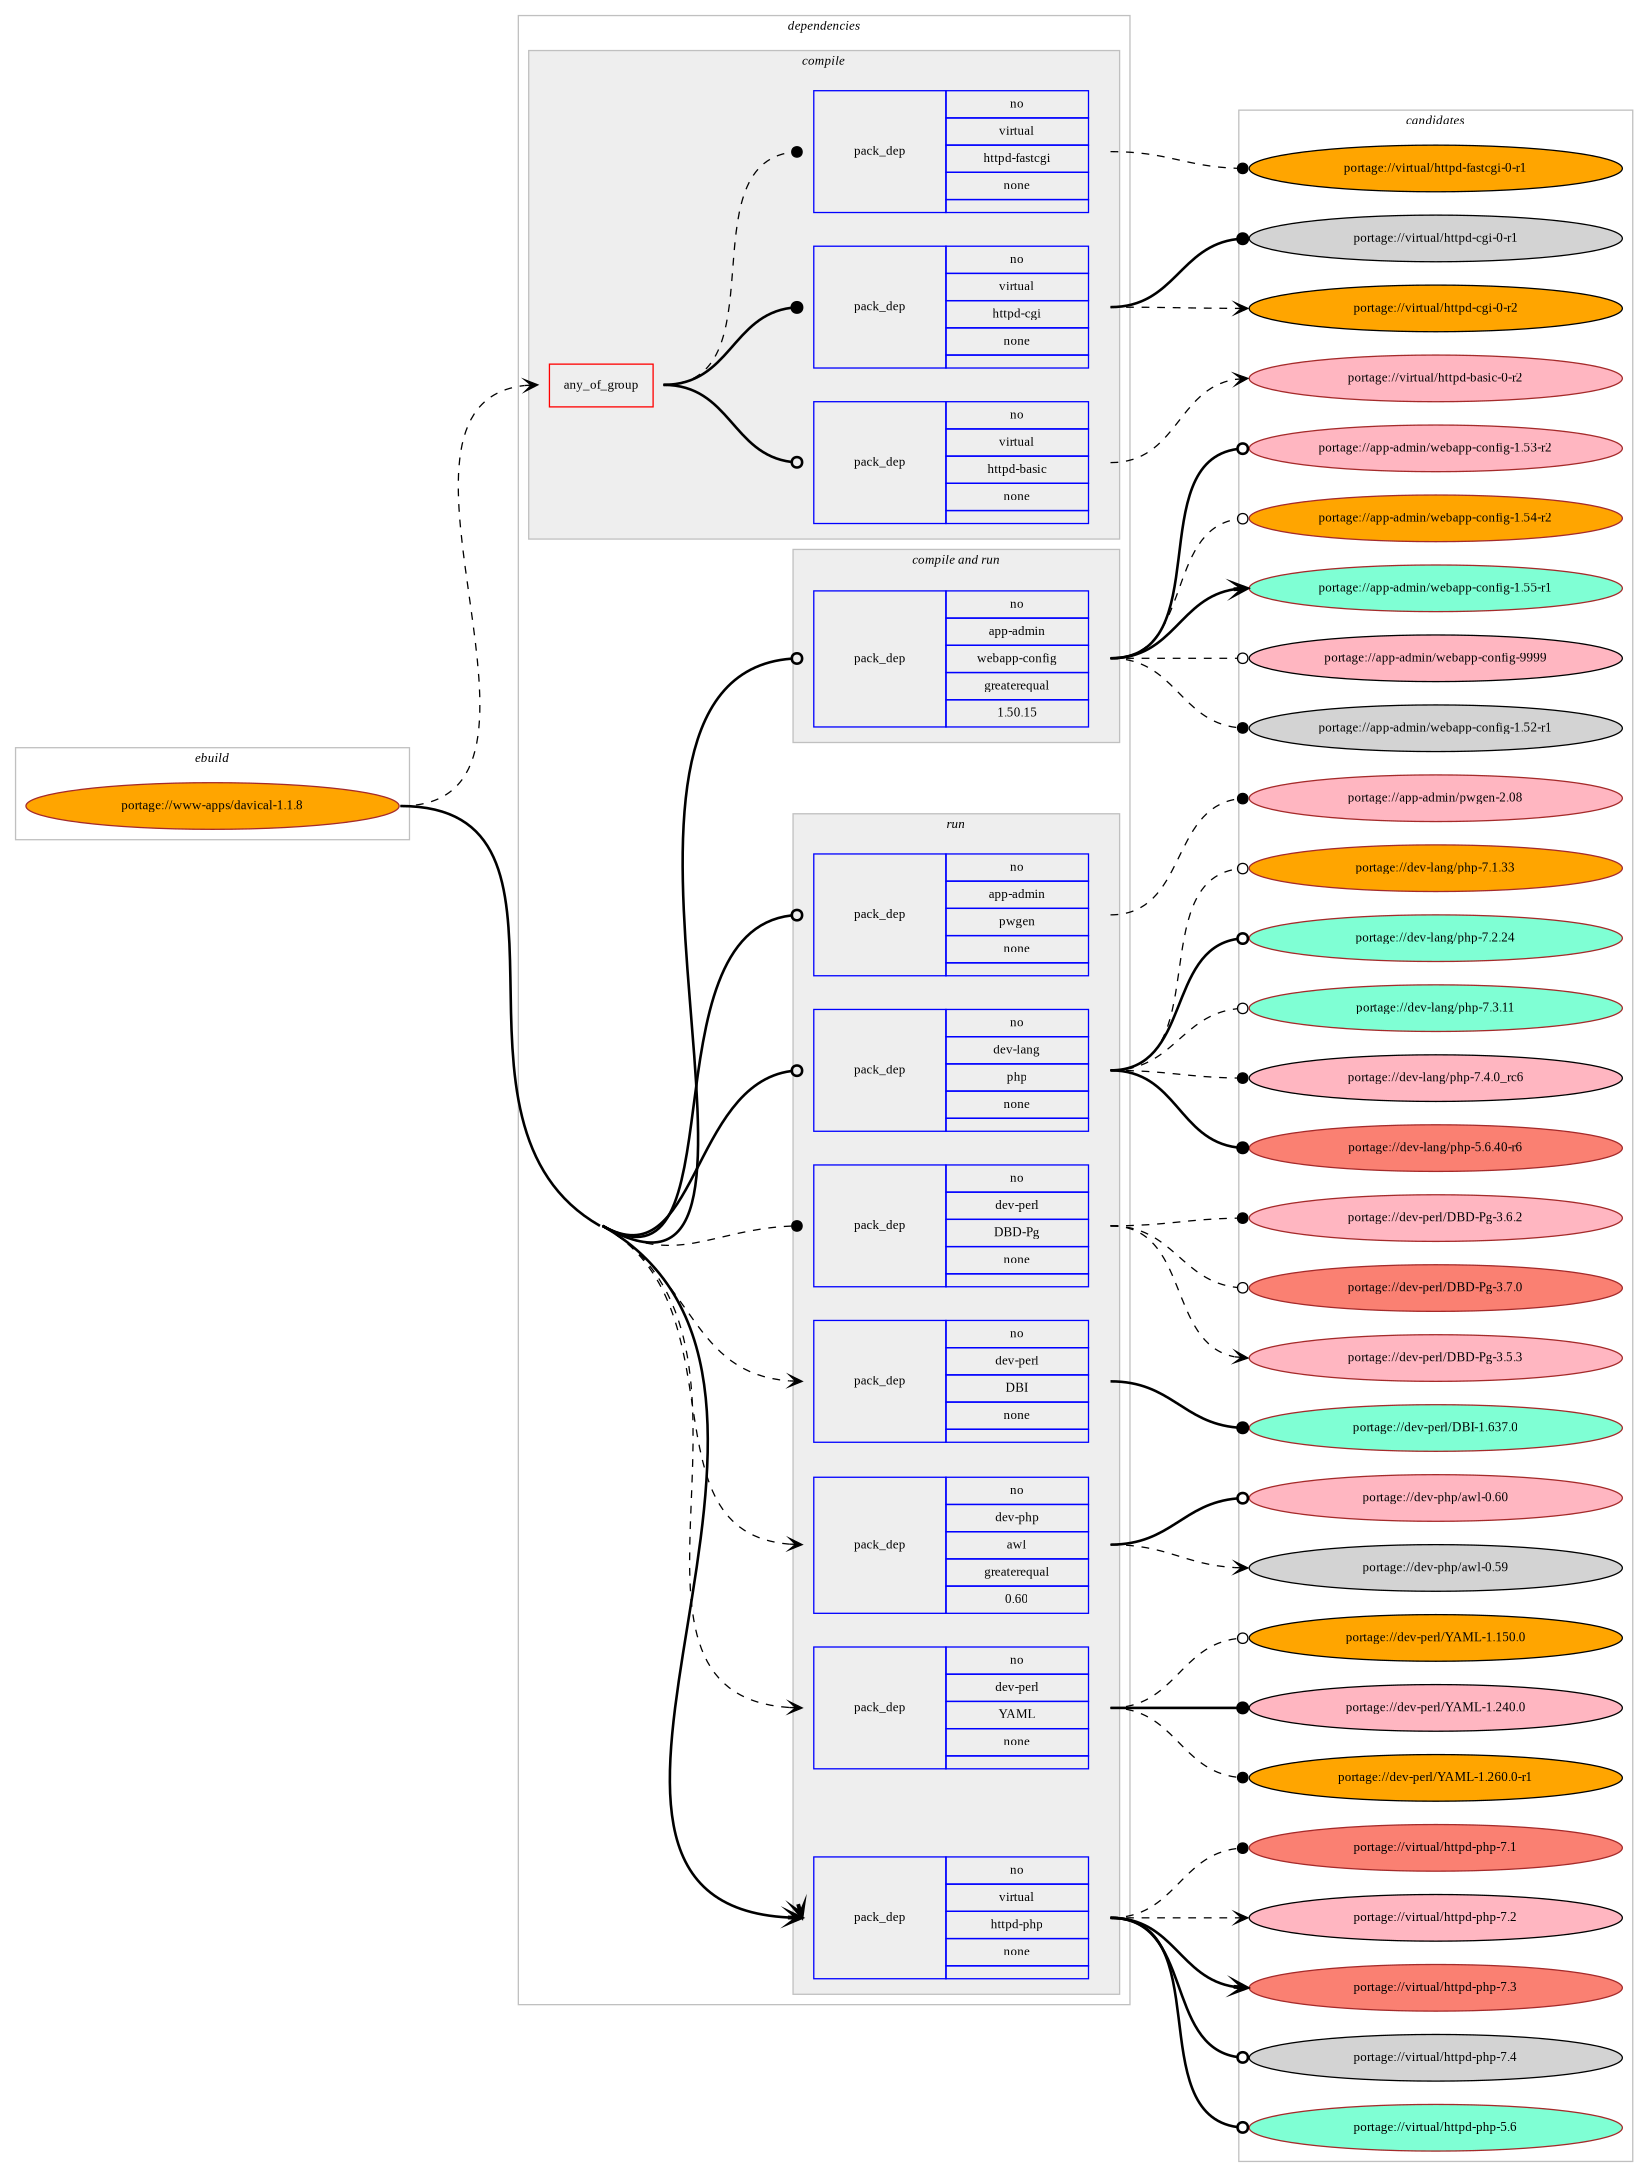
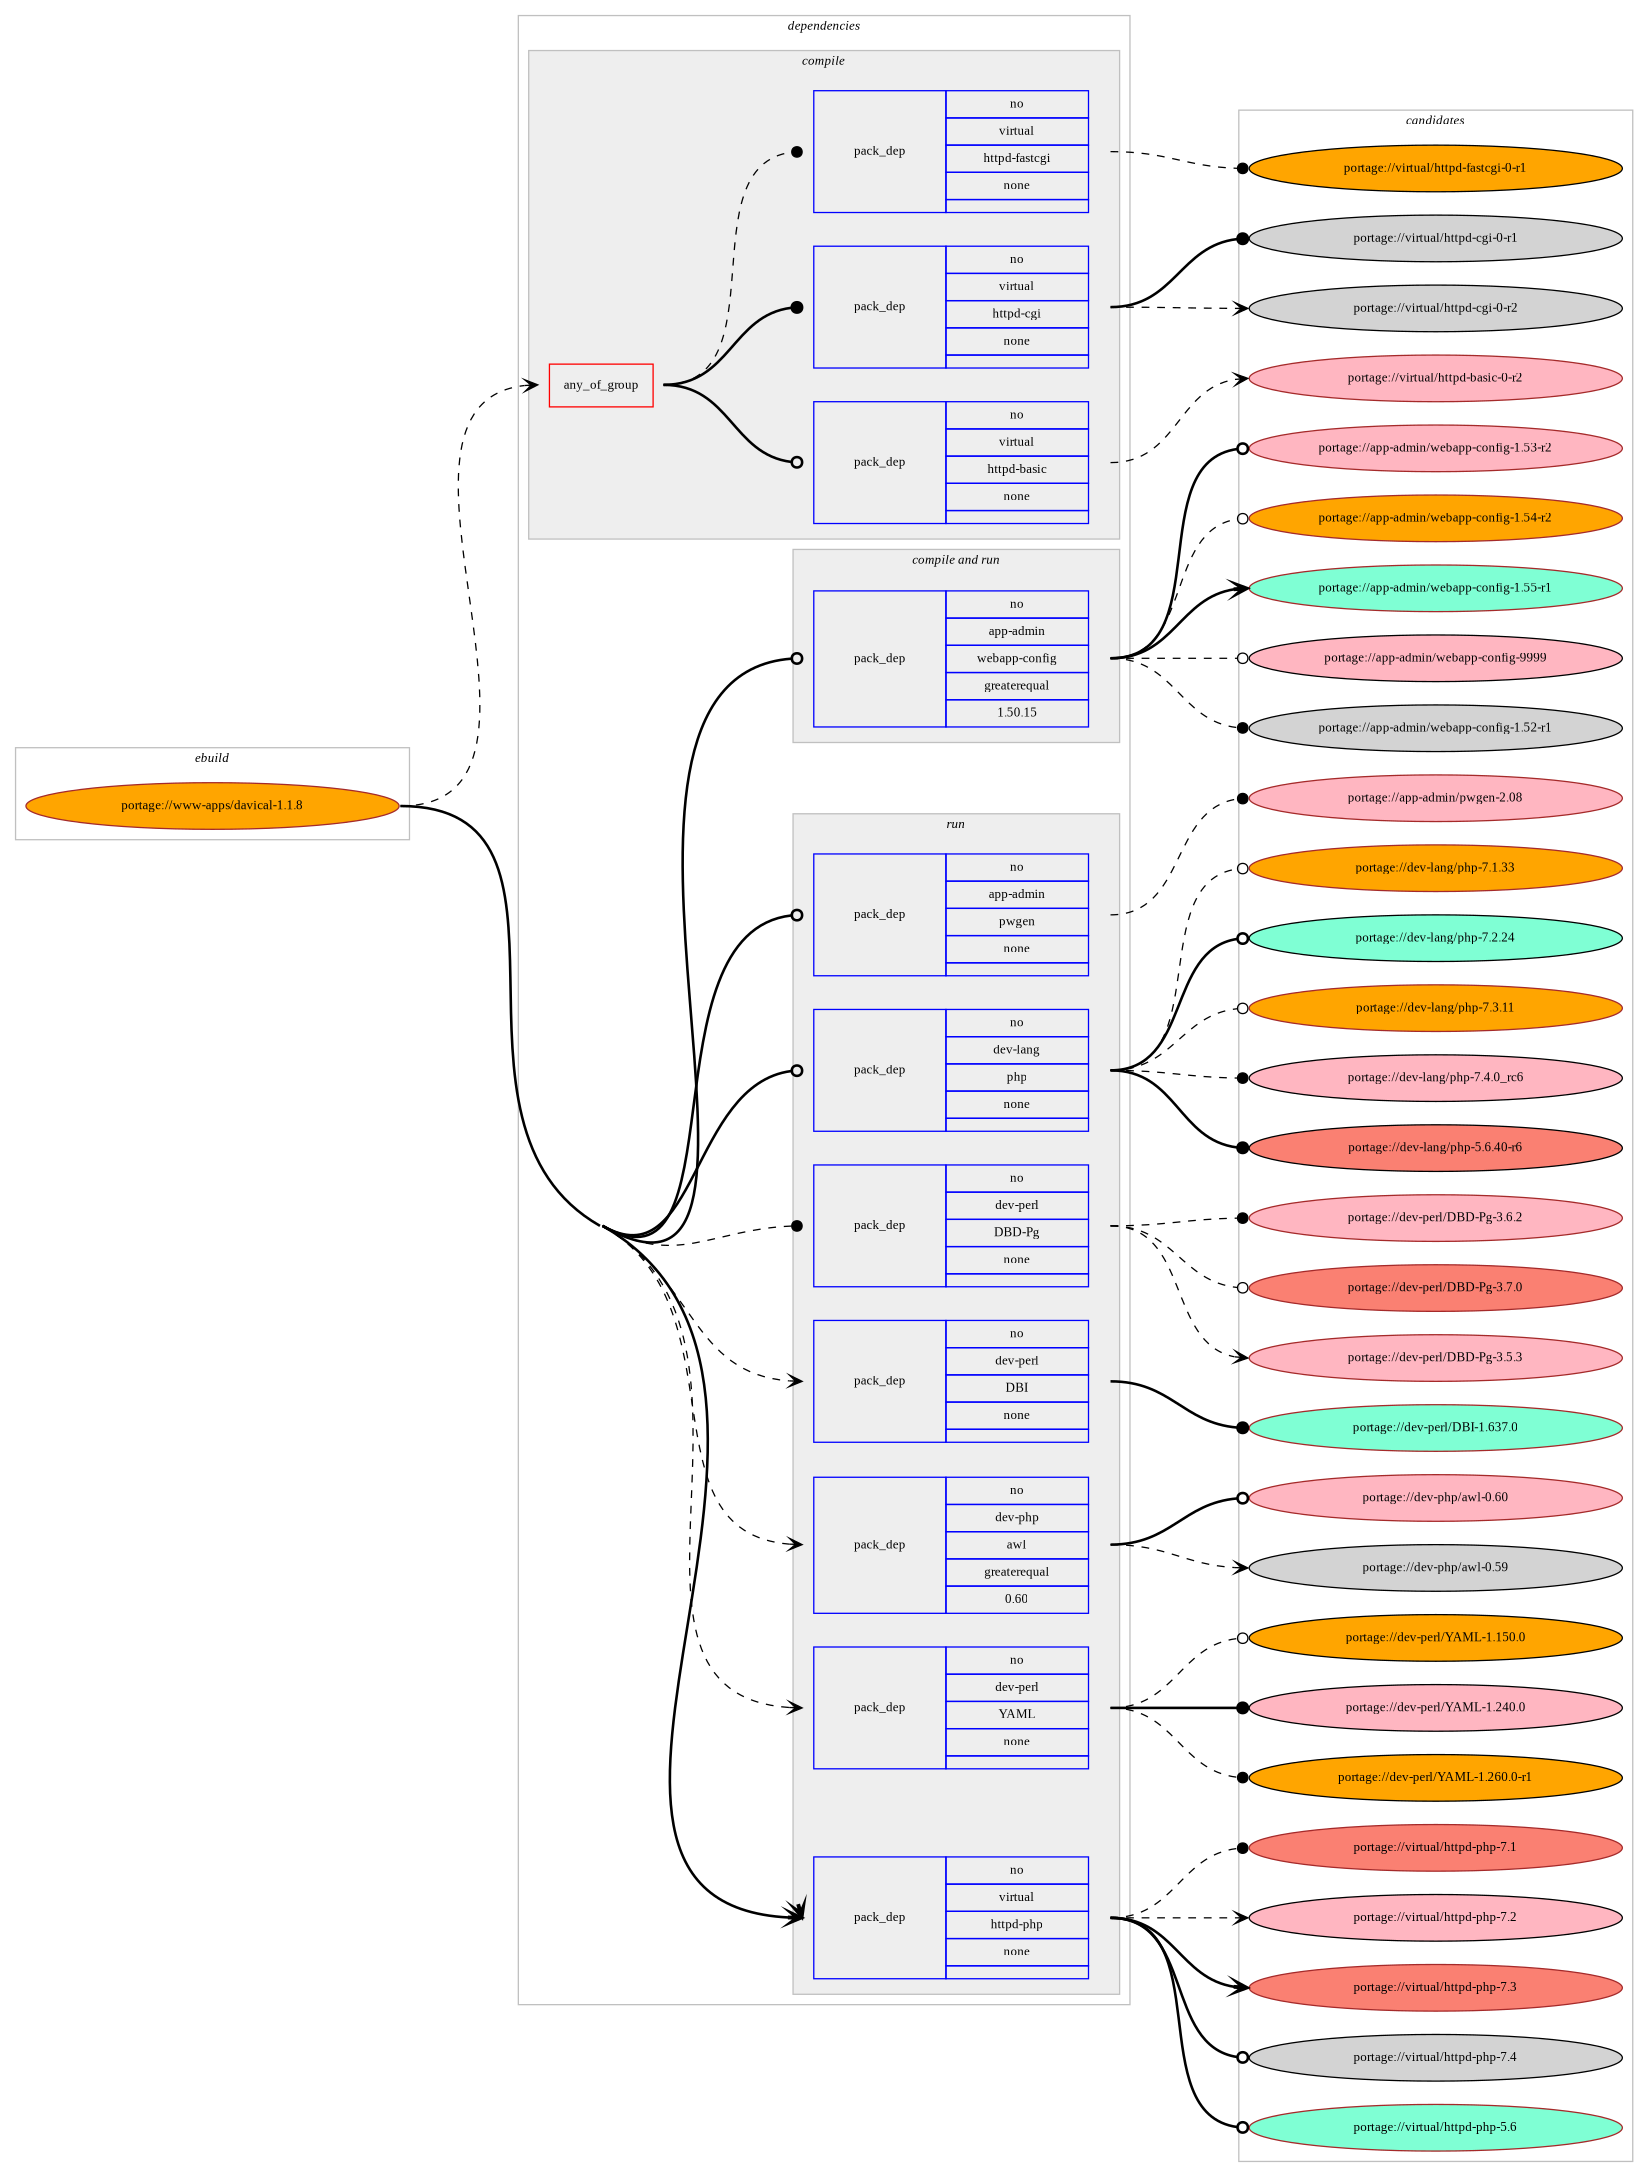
node "portage://virtual/httpd-cgi-0-r2": fillcolor orange -> lightgrey
node "portage://dev-lang/php-7.2.24": color brown -> black
node "portage://dev-lang/php-7.3.11": fillcolor aquamarine -> orange
node "portage://dev-lang/php-5.6.40-r6": color brown -> black
